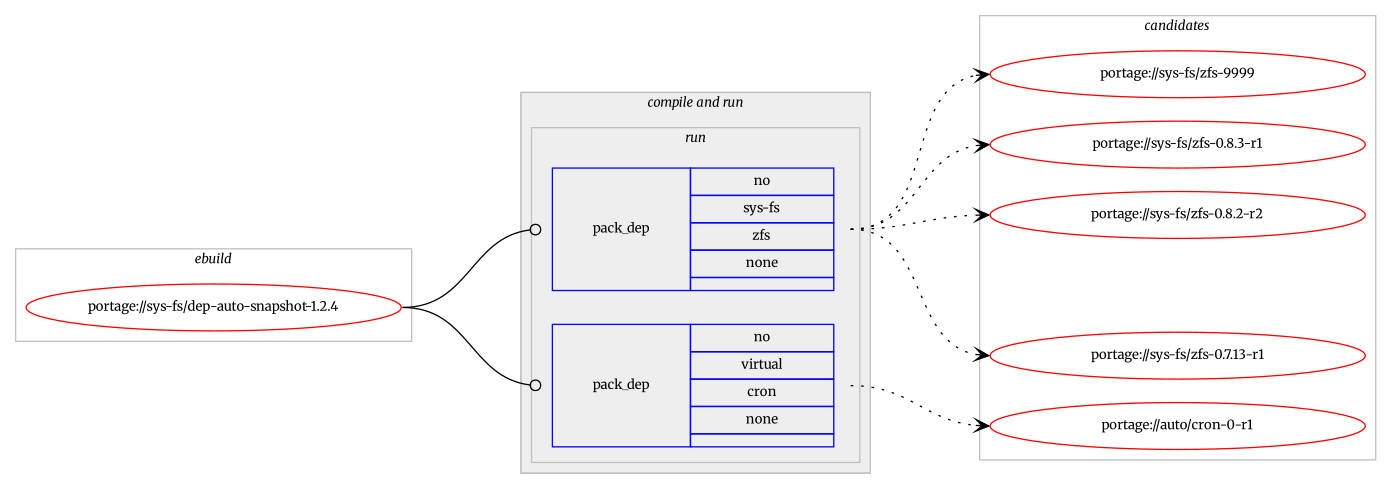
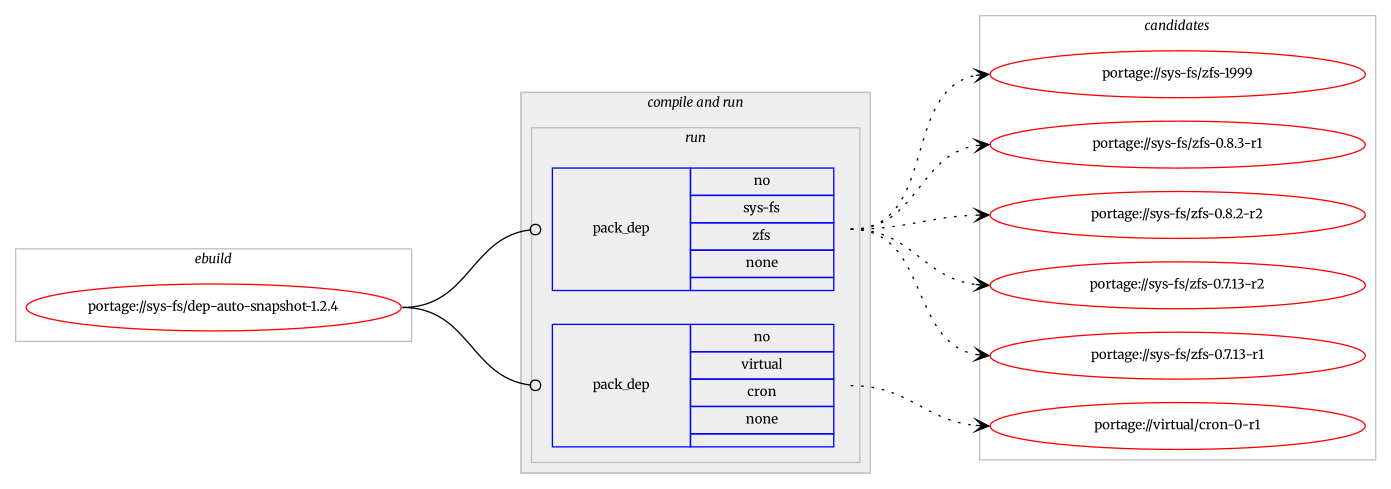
node "portage://sys-fs/zfs-9999": label "portage://sys-fs/zfs-9999" -> "portage://sys-fs/zfs-1999"
node "portage://sys-fs/zfs-0.7.13-r2": added
node "portage://auto/cron-0-r1": label "portage://auto/cron-0-r1" -> "portage://virtual/cron-0-r1"
